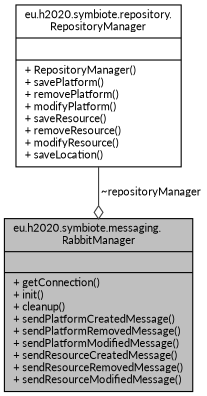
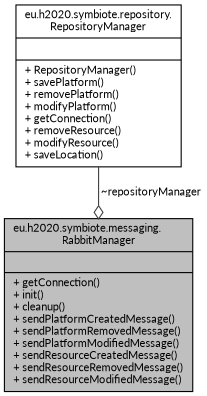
node "eu.h2020.symbiote.repository.": text "+ saveResource()" -> "+ getConnection()"
